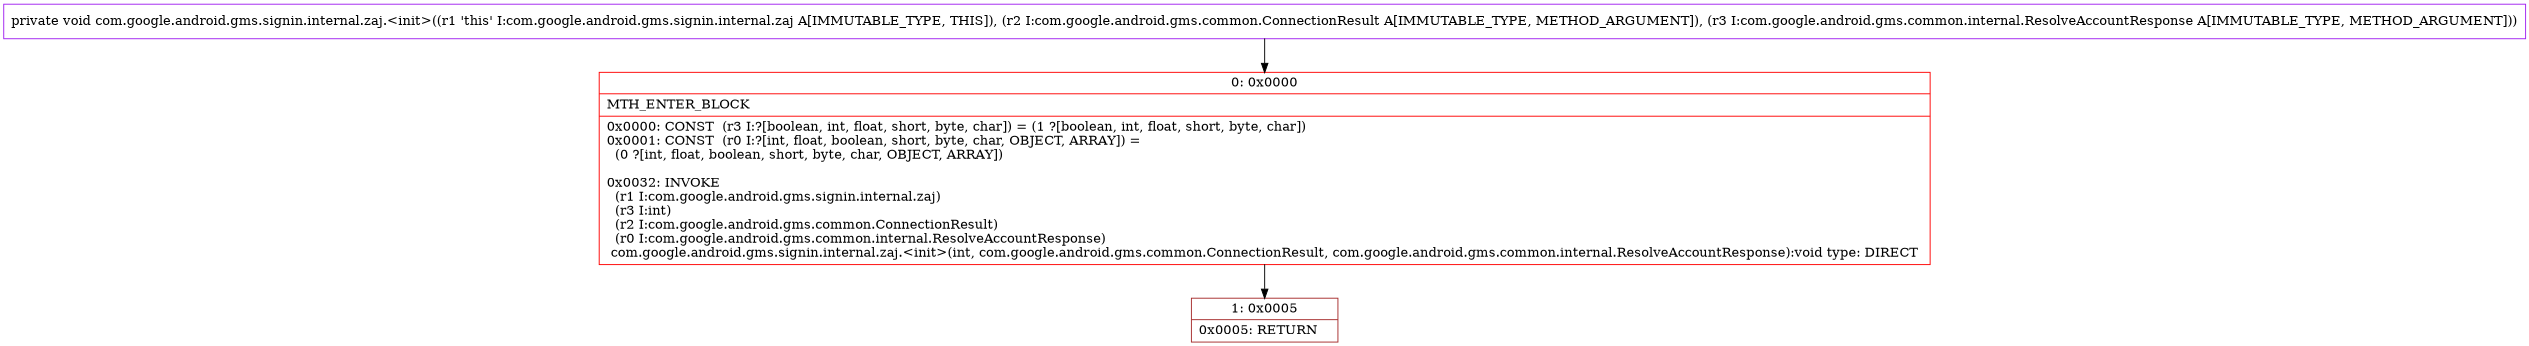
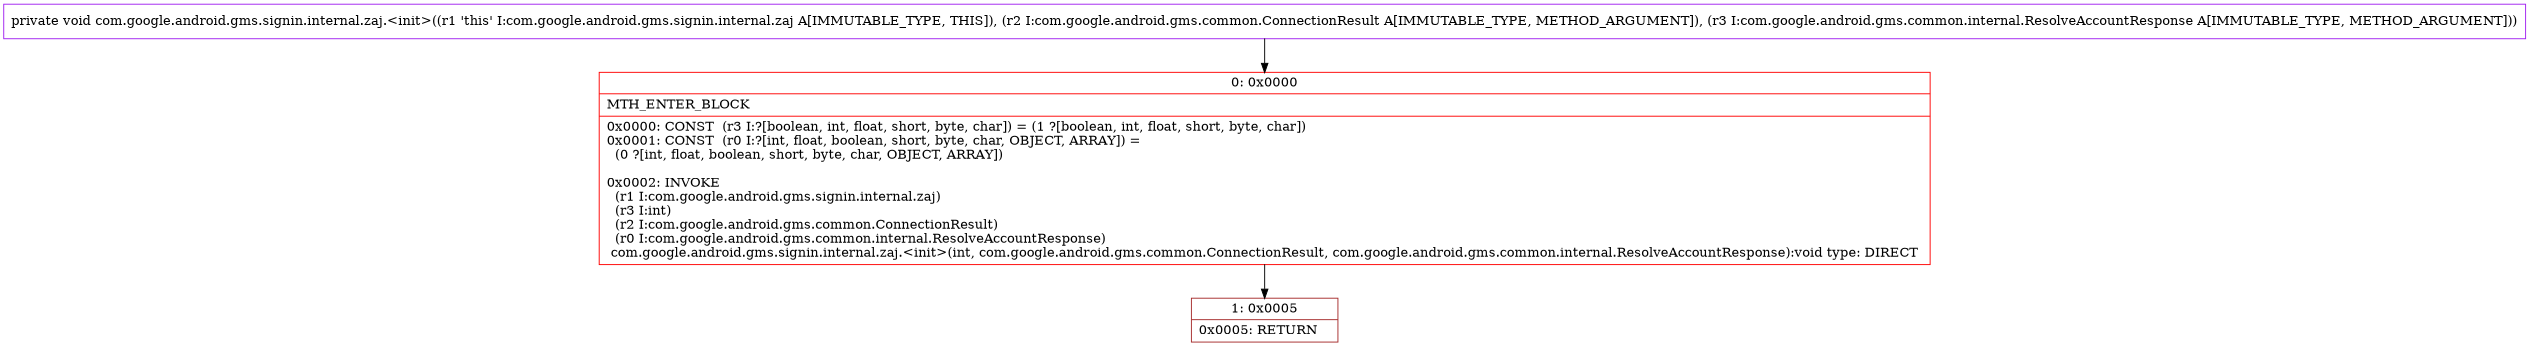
node "0: 0x0000": text "0x0032: INVOKE" -> "0x0002: INVOKE"
